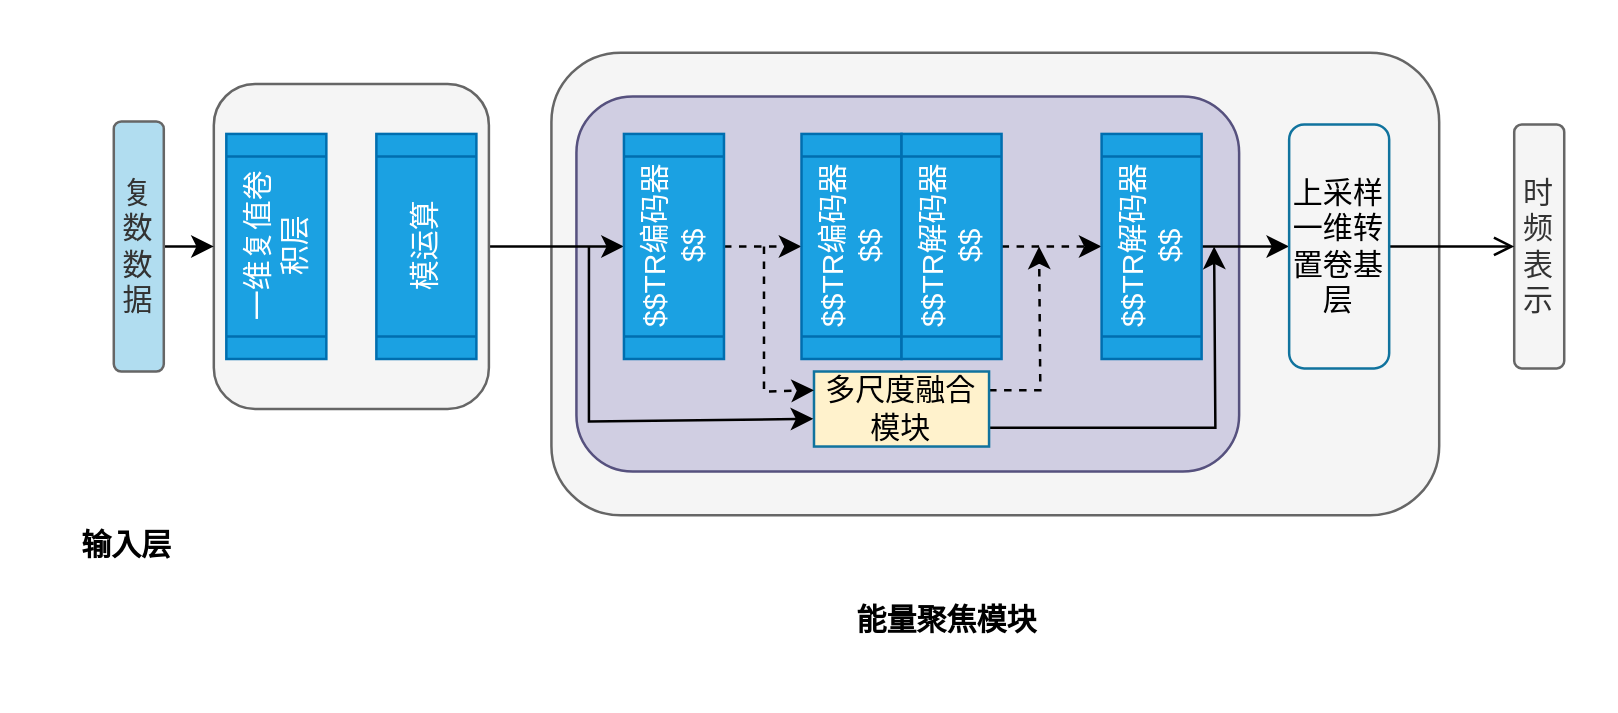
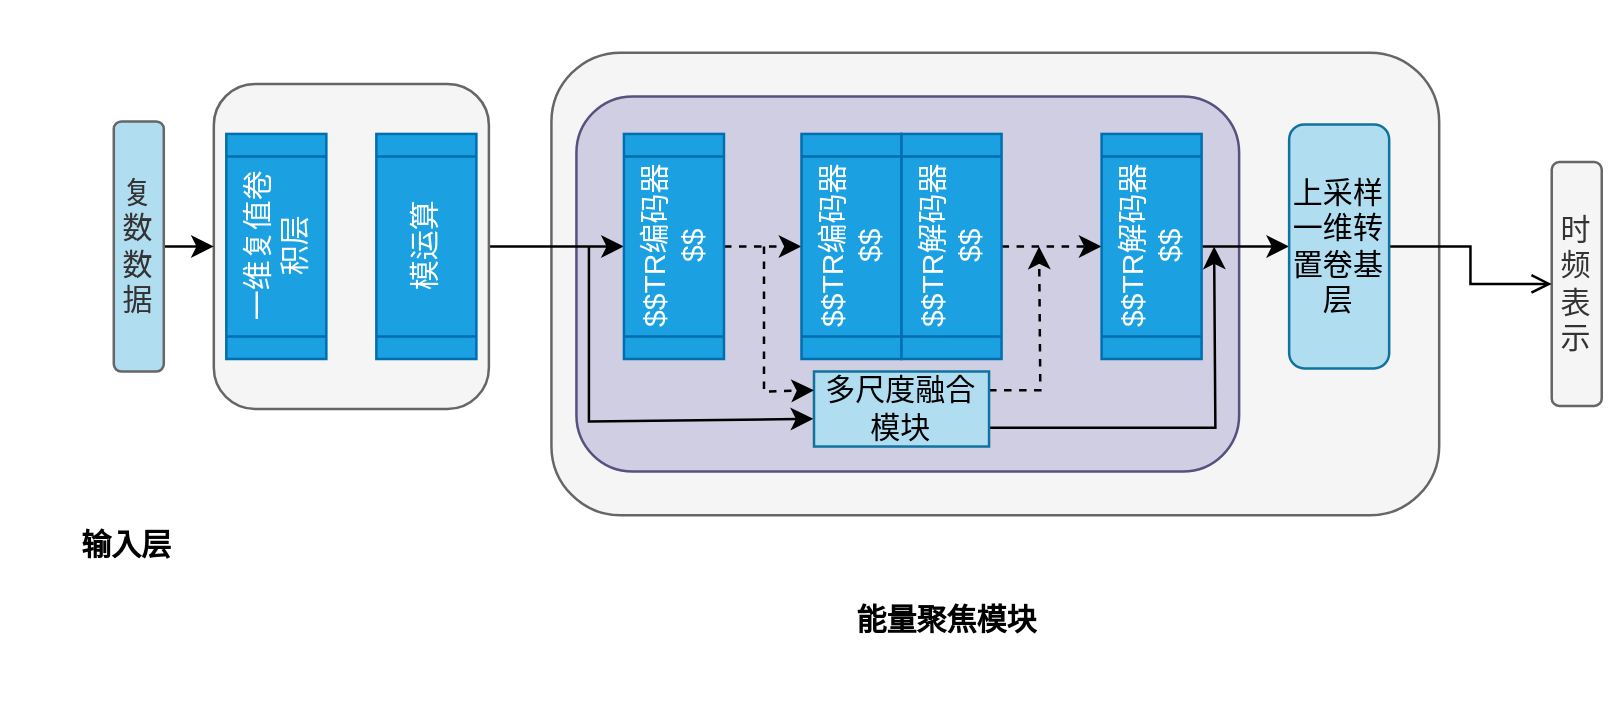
node "上采样一维转置卷基层": fillcolor #f5f5f5 -> #b1ddf0
node "时频表示": moved (1539, 246) -> (1576, 284)
node "多尺度融合模块": fillcolor #fff2cc -> #b1ddf0
